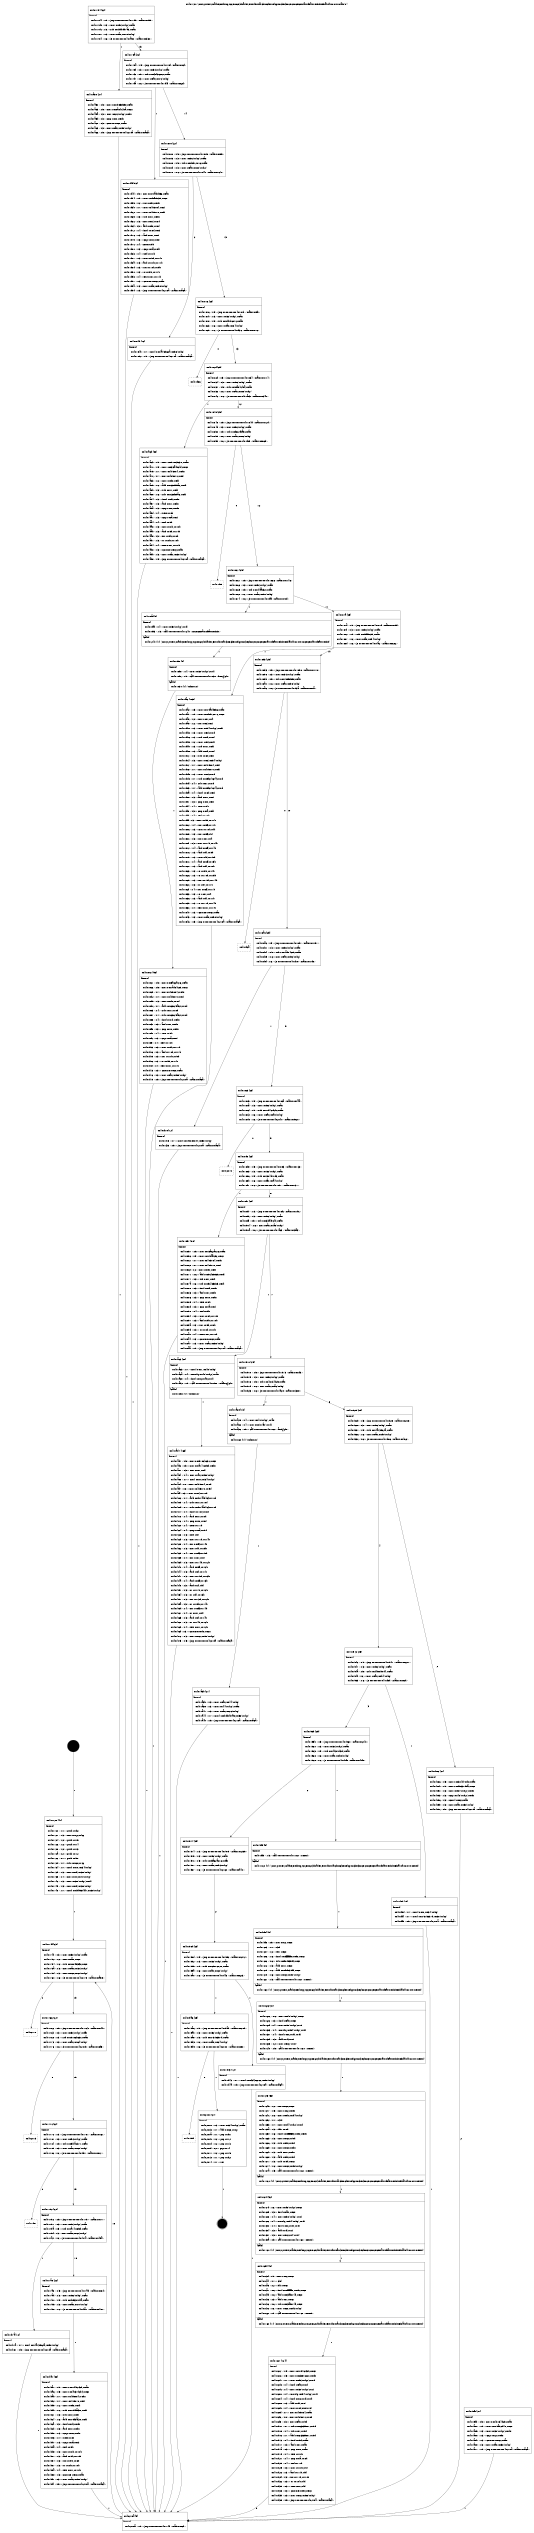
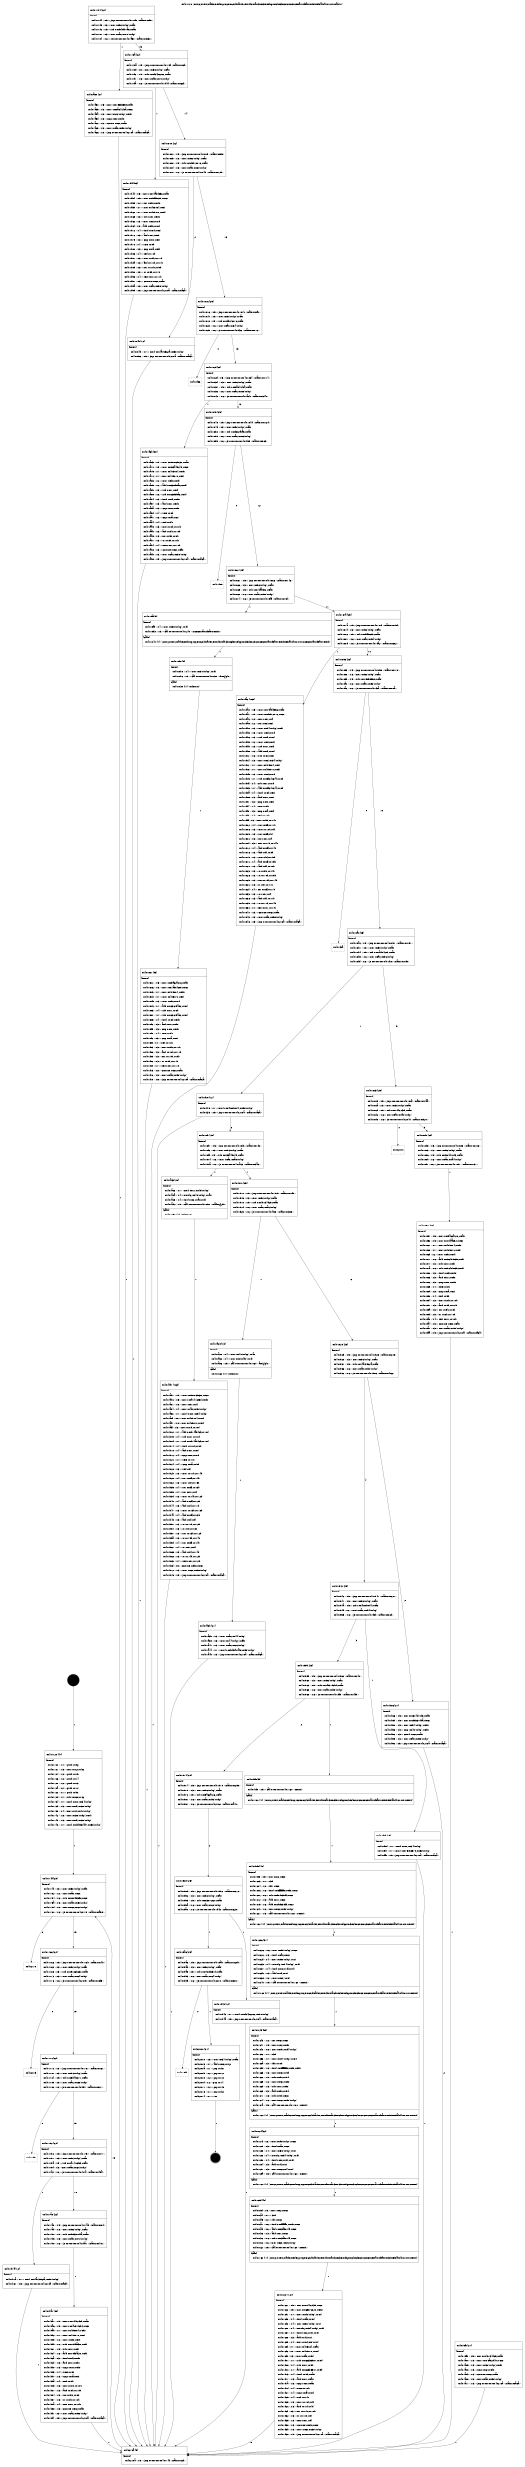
edge "0x4018de [25]" -> "0x4018f7 [25]": now "0x401f1e [12]" -> "0x4018f7 [25]"
